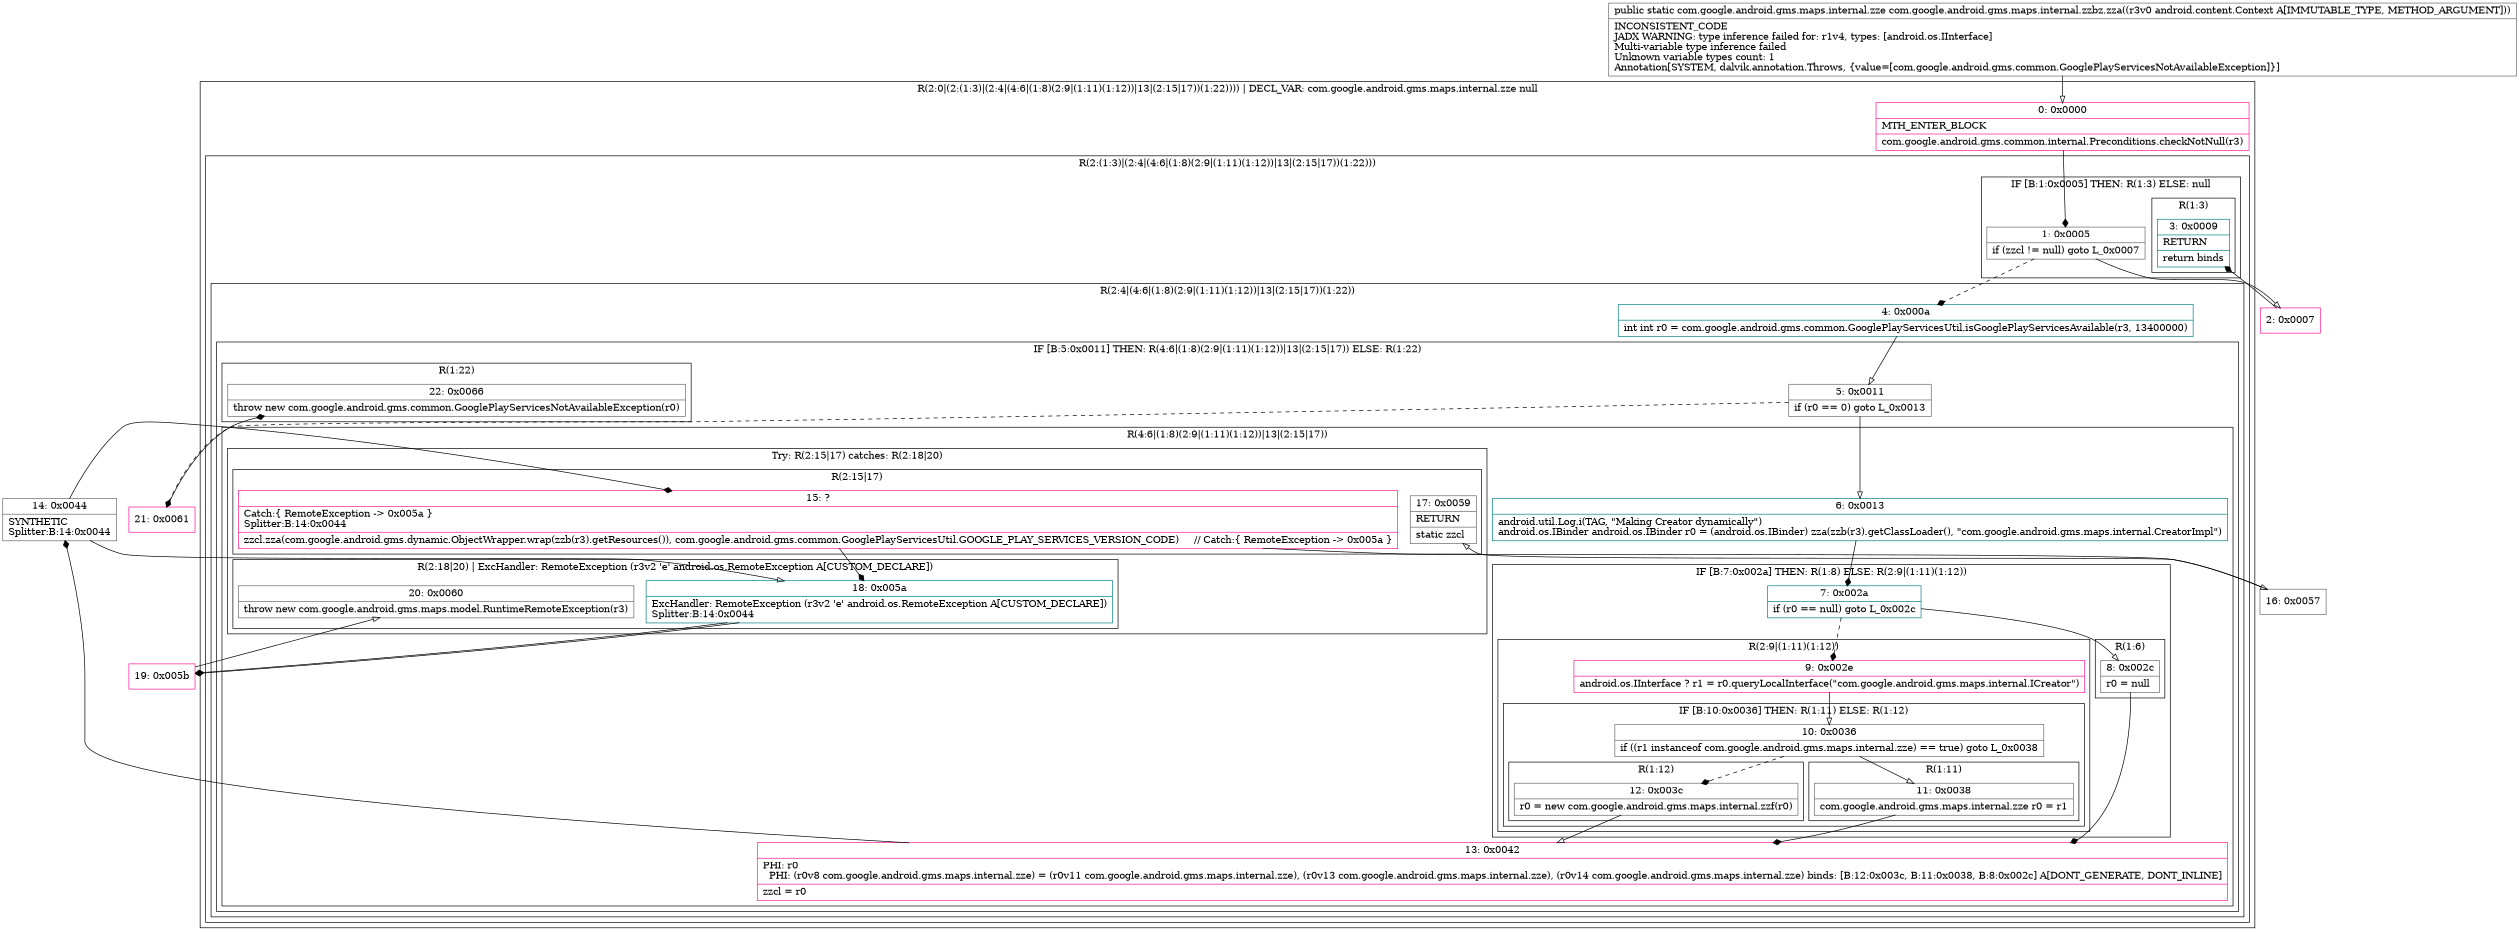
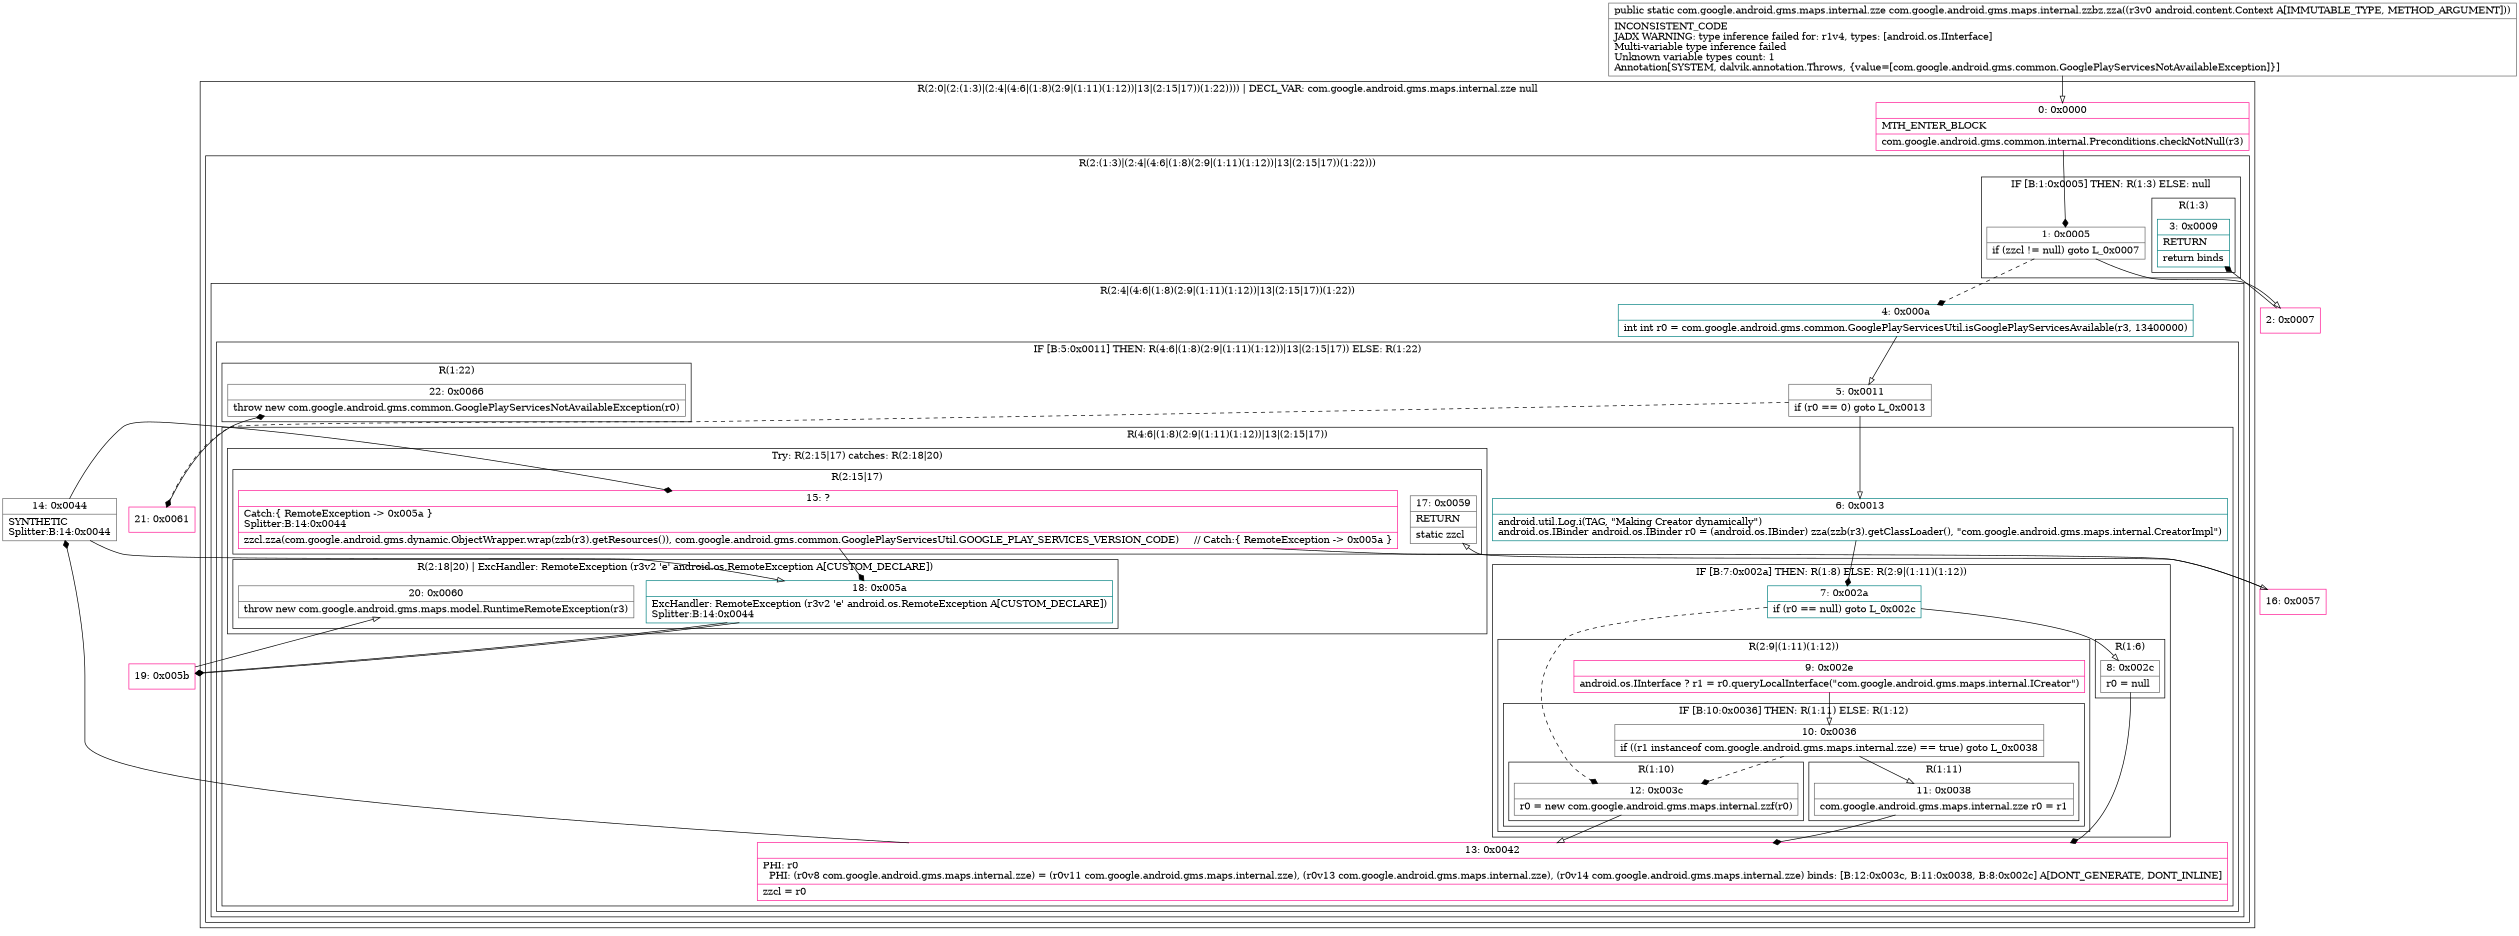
node "16: 0x0057": color gray40 -> deeppink
edge "7: 0x002a" -> "9: 0x002e": now "7: 0x002a" -> "12: 0x003c"
cluster "R(1:12)": label "R(1:12)" -> "R(1:10)"
